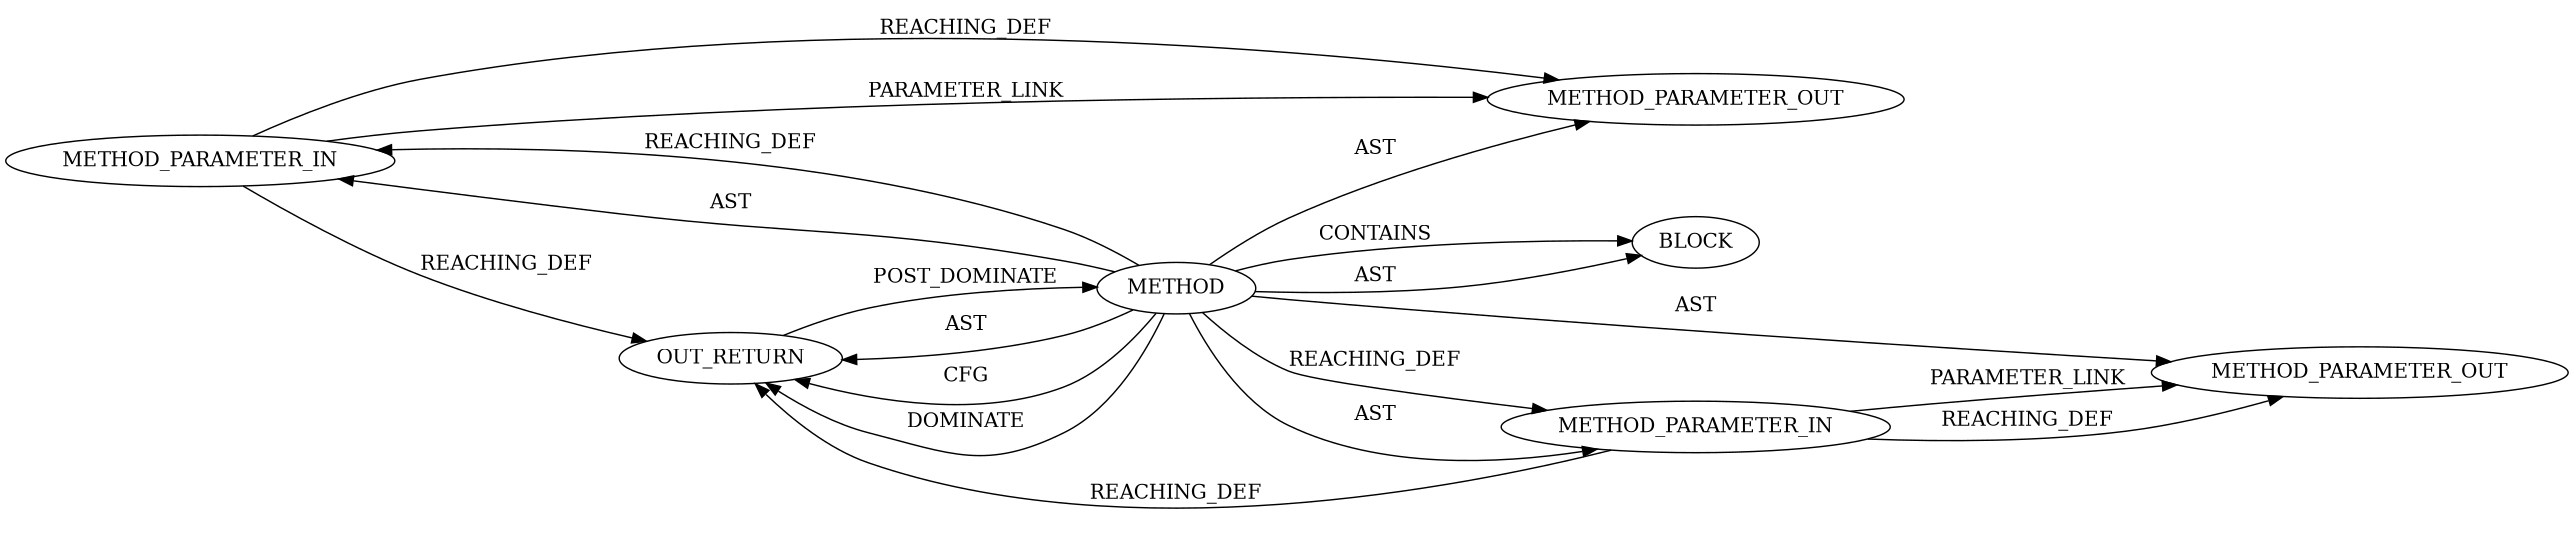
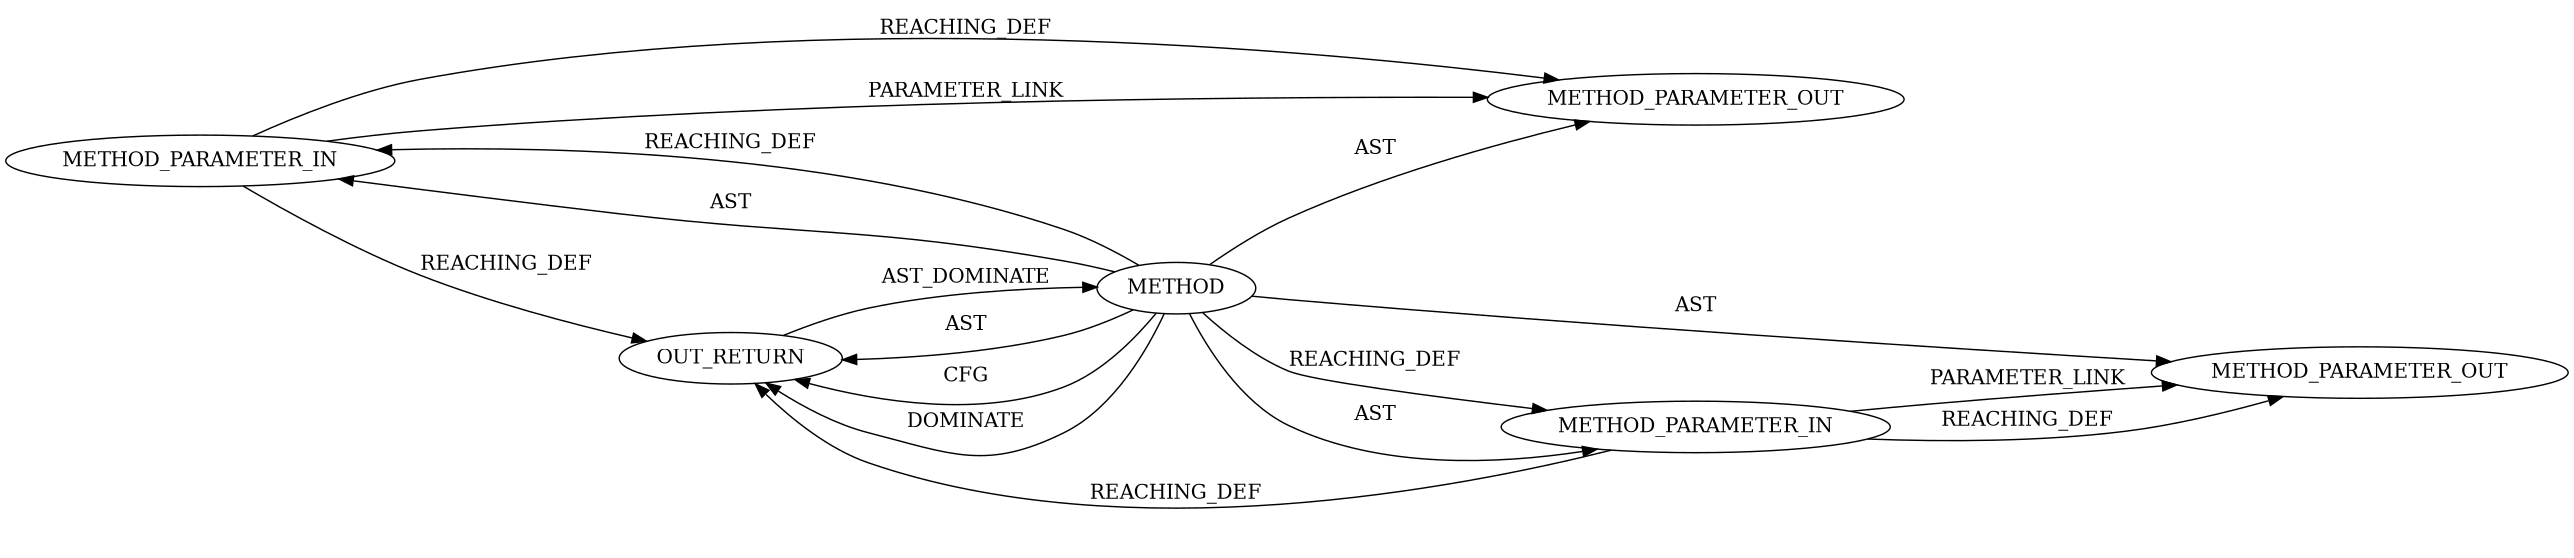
node "BLOCK": removed
edge "OUT_RETURN" -> "METHOD": label "POST_DOMINATE" -> "AST_DOMINATE"
